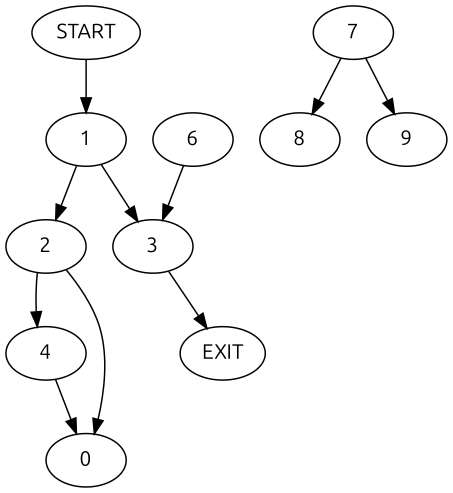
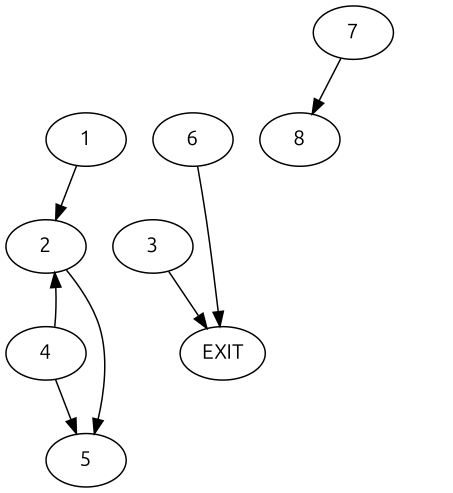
node "START": removed
node "9": removed
edge "6" -> "3": now "6" -> "EXIT"
edge "1" -> "3": removed
edge "2" -> "4": reversed
node "0": label "0" -> "5"
